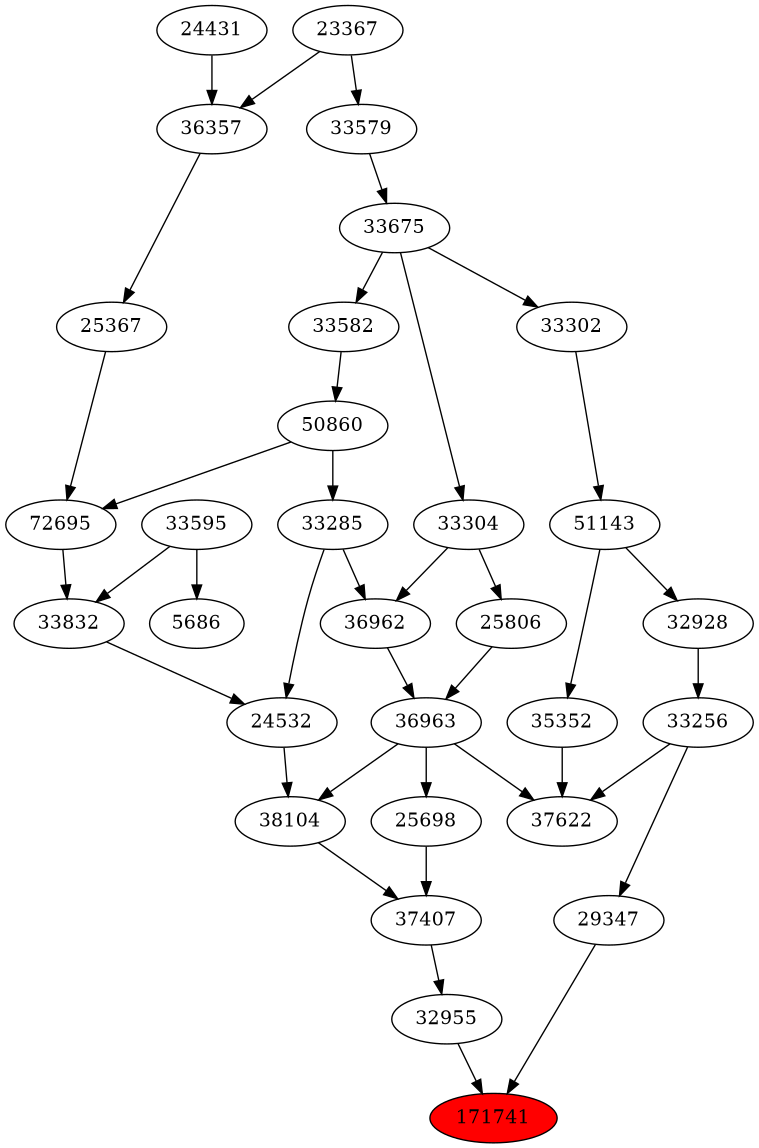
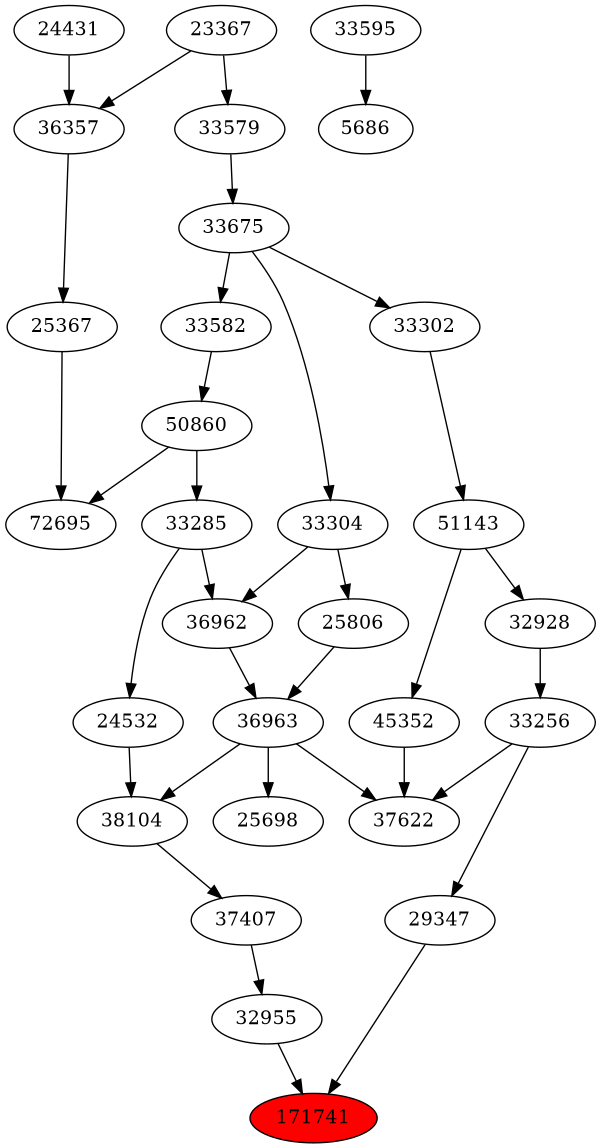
node "33832": removed
node "35352": label "35352" -> "45352"
edge "25698" -> "37407": removed
